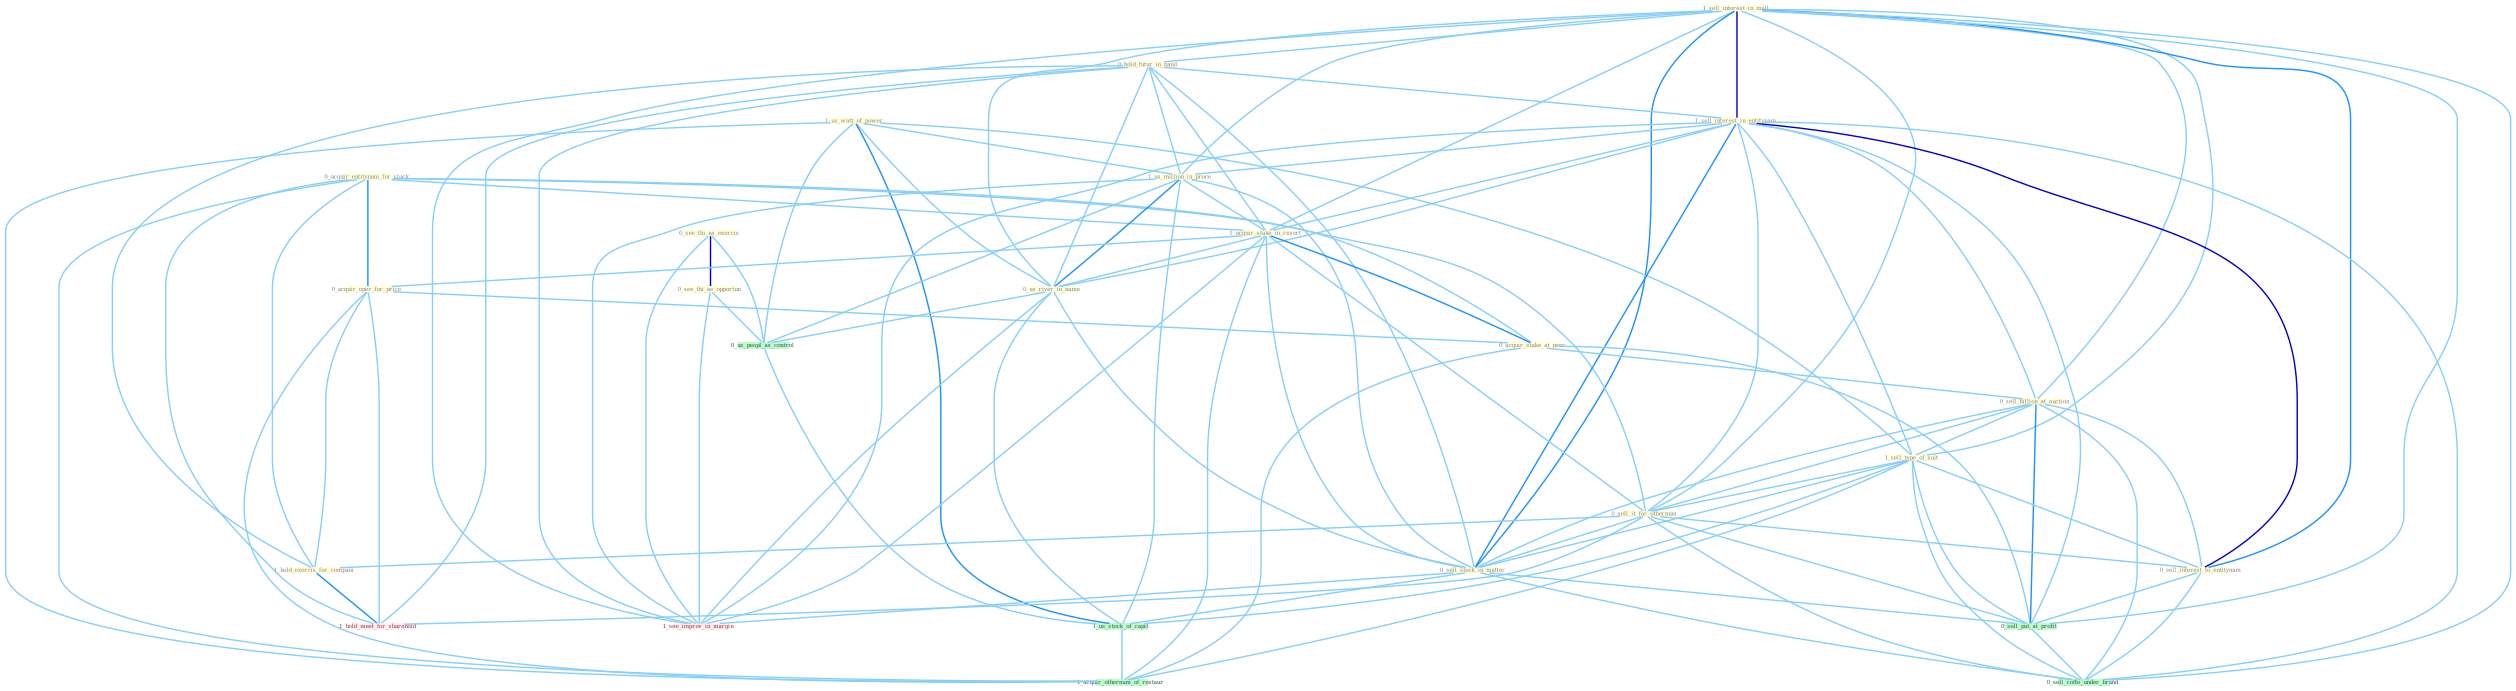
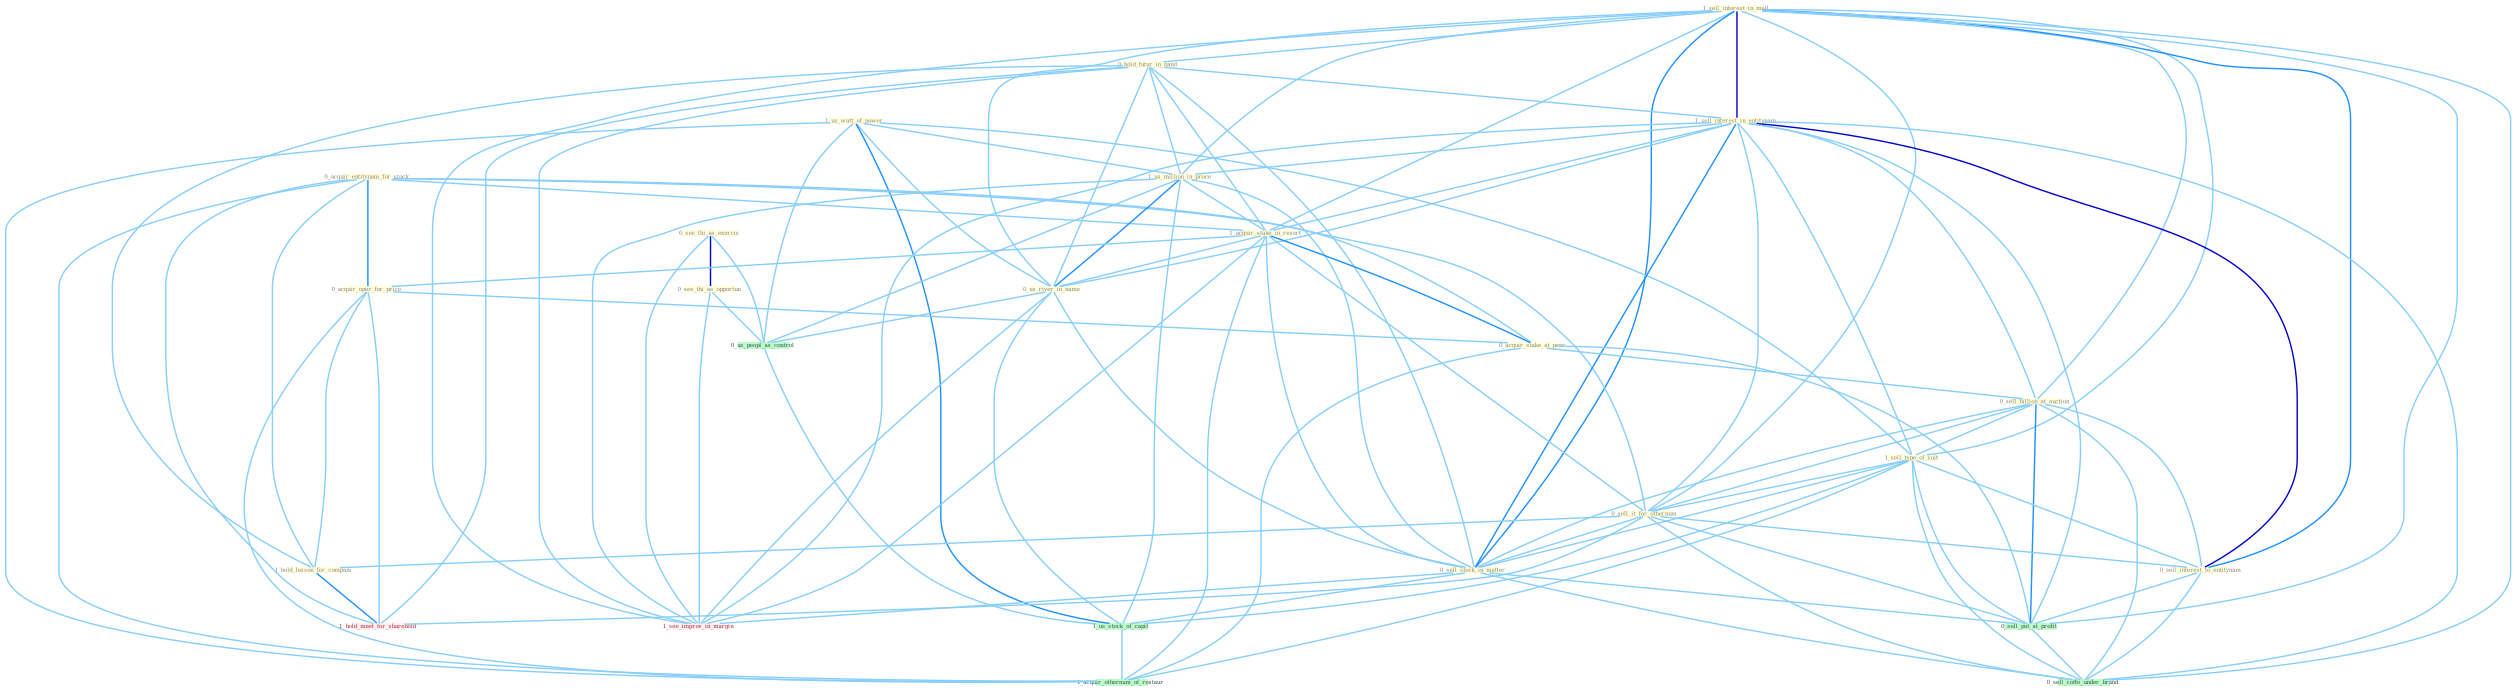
node "1_hold_exercis_for_compani": label "1_hold_exercis_for_compani" -> "1_hold_lesson_for_compani"
